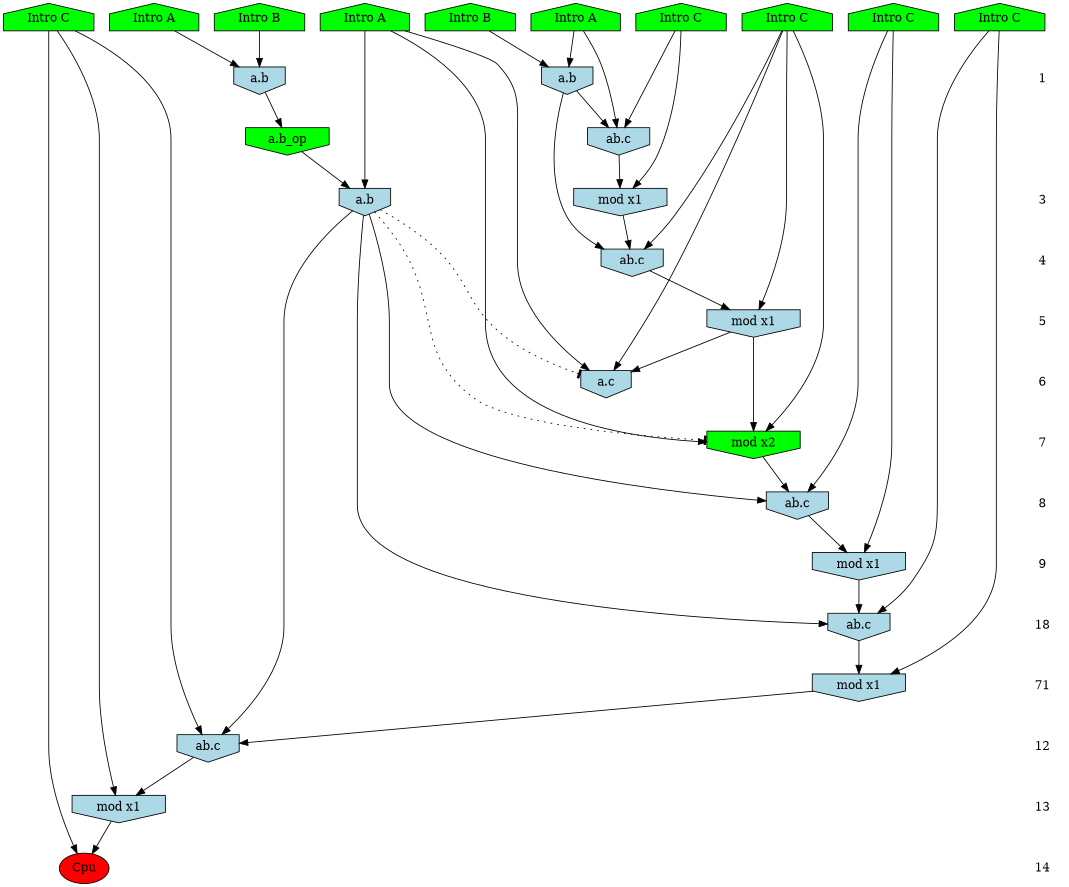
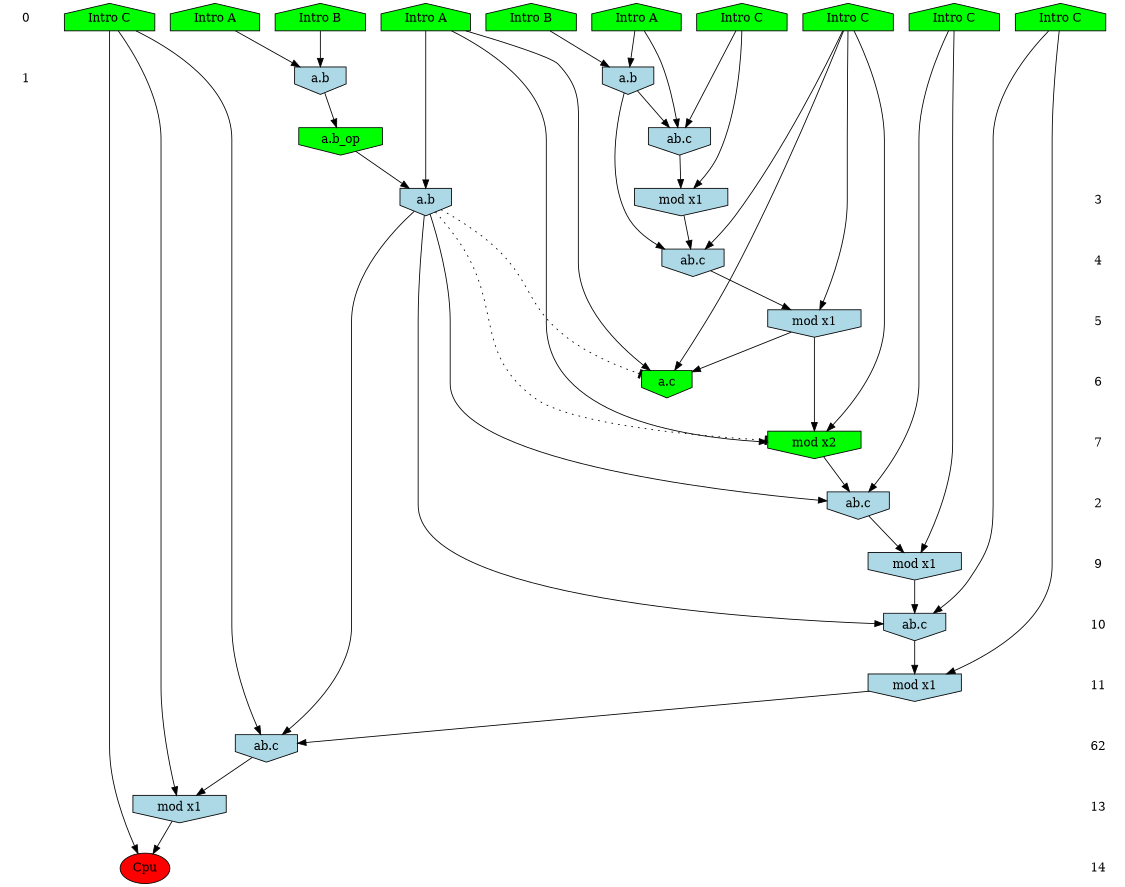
node "0": added
node "a.c": fillcolor lightblue -> green
node "8": label "8" -> "2"
node "18": label "18" -> "10"
node "71": label "71" -> "11"
node "12": label "12" -> "62"
